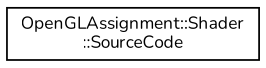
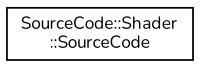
node "OpenGLAssignment::Shader ::SourceCode": label "OpenGLAssignment::Shader ::SourceCode" -> "SourceCode::Shader ::SourceCode"
